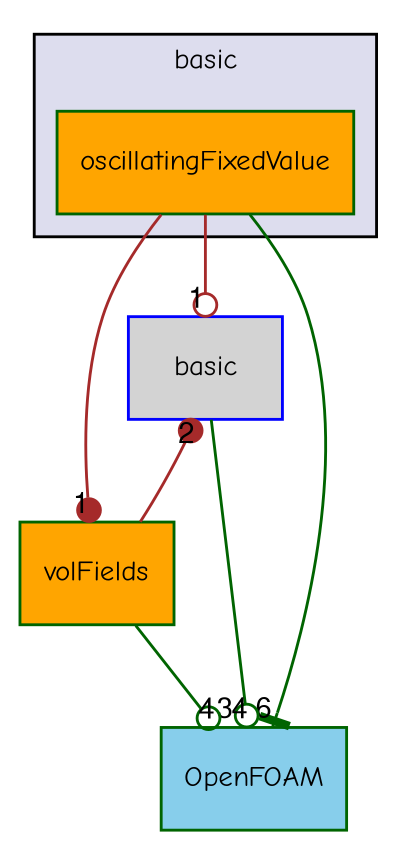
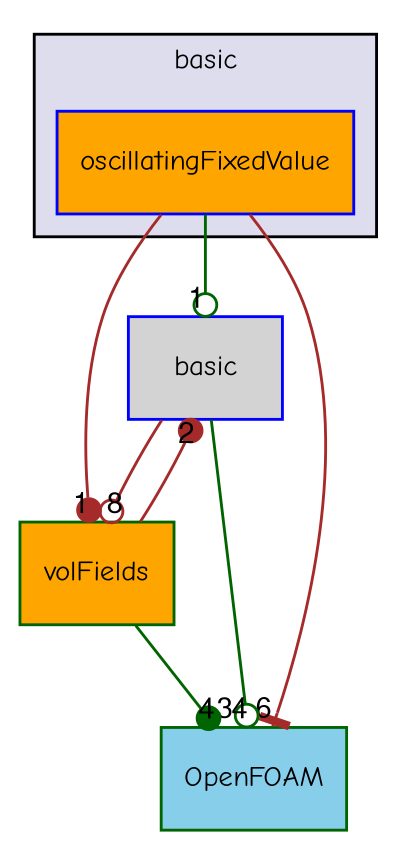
node "oscillatingFixedValue": color darkgreen -> blue
edge "oscillatingFixedValue" -> "basic": color brown -> darkgreen
edge "oscillatingFixedValue" -> "OpenFOAM": color darkgreen -> brown
edge "basic" -> "volFields": added
edge "volFields" -> "OpenFOAM": arrowhead odot -> dot
